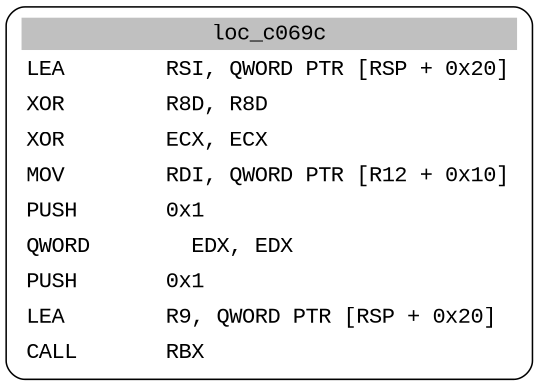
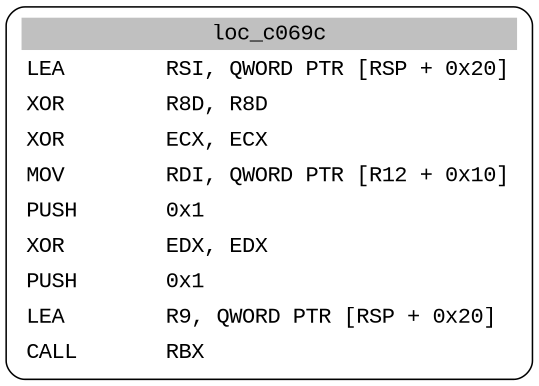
node "loc_c069c": text "QWORD        EDX, EDX" -> "XOR        EDX, EDX"
